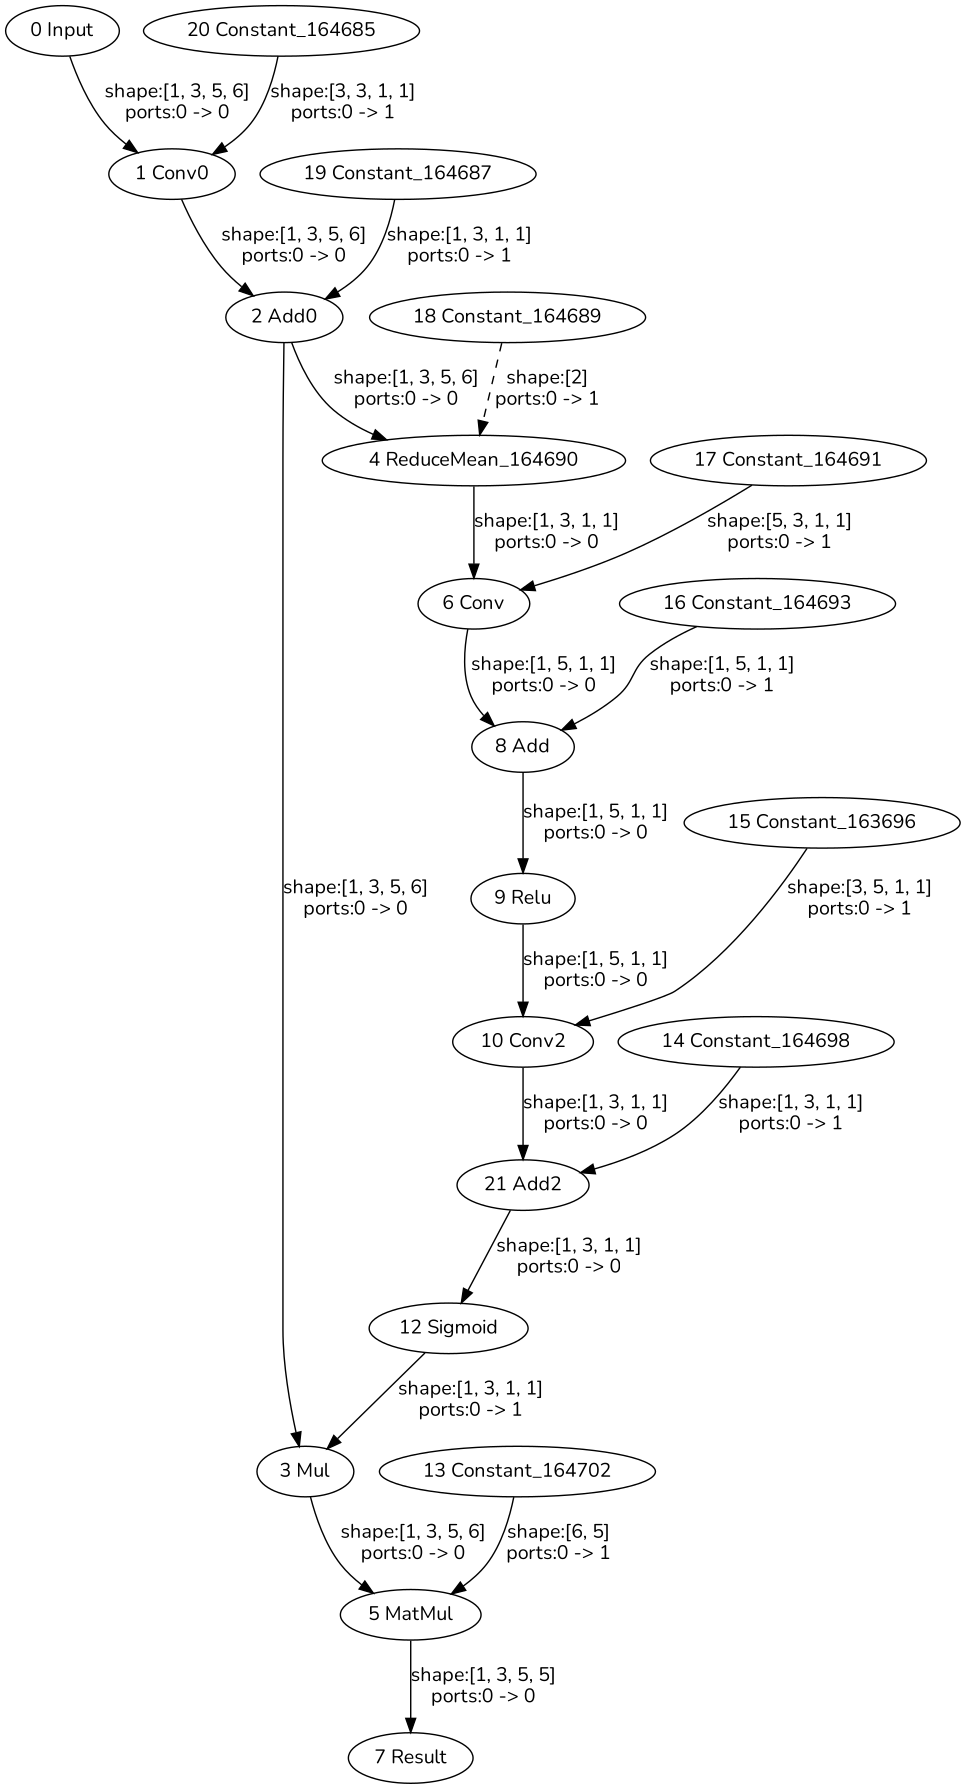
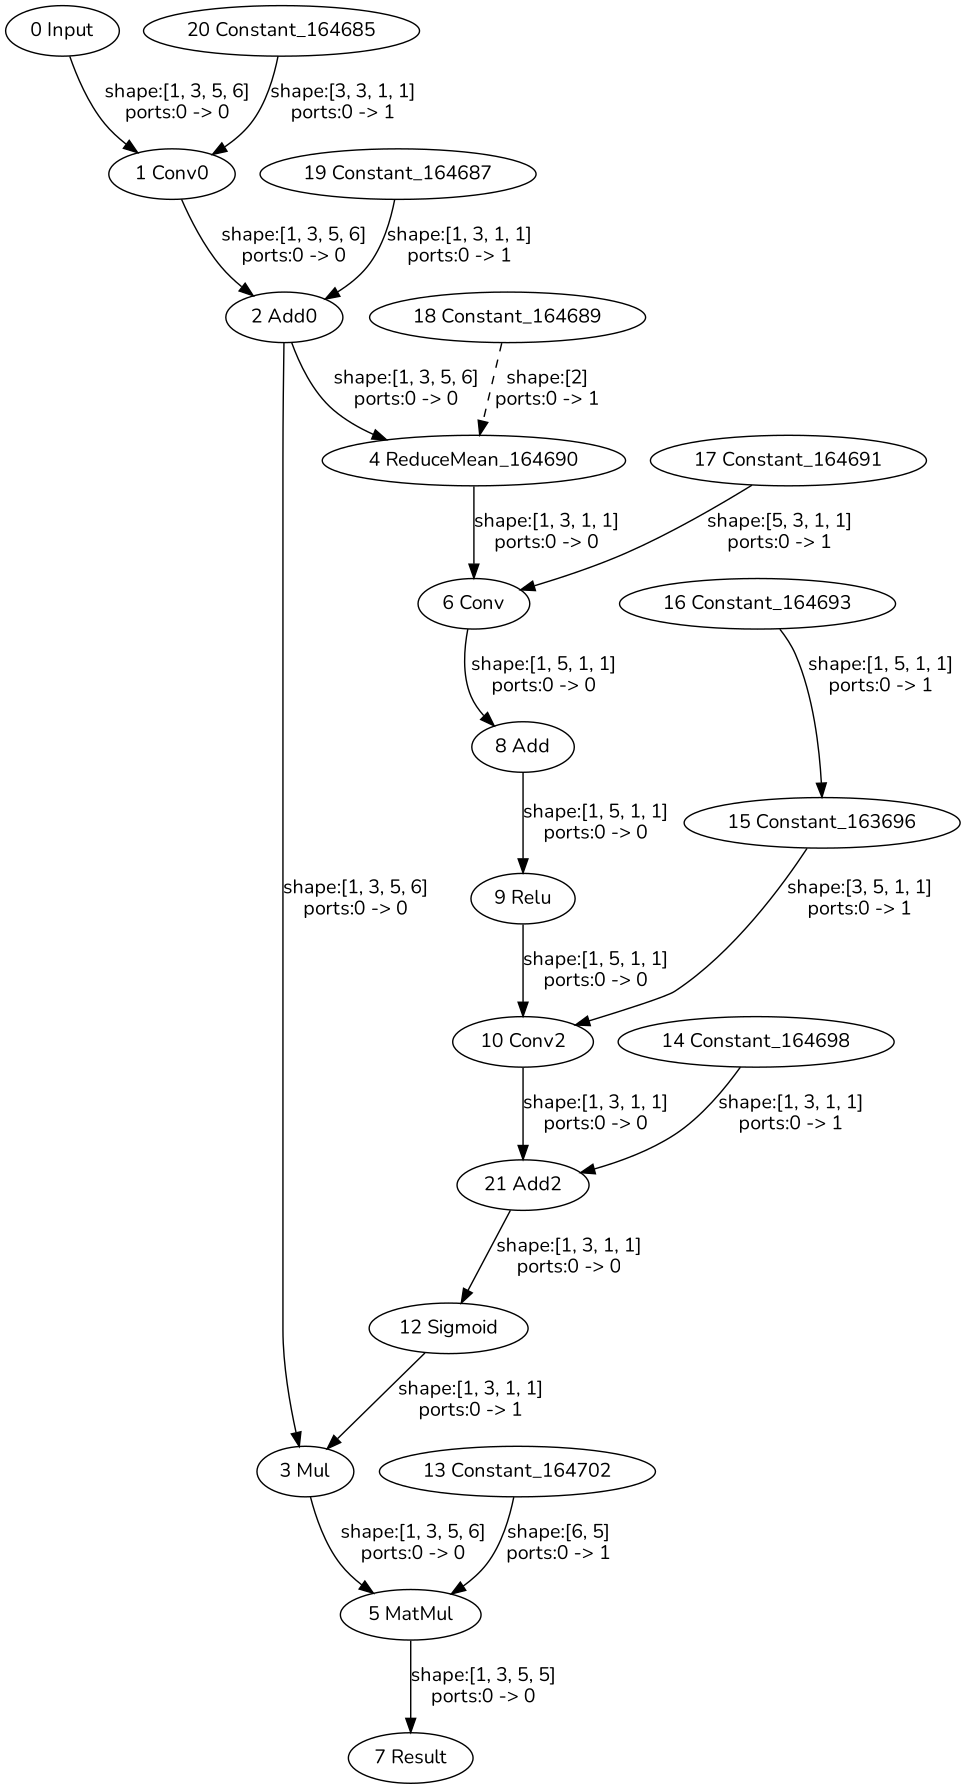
edge "16 Constant_164693" -> "8 Add": now "16 Constant_164693" -> "15 Constant_163696"
